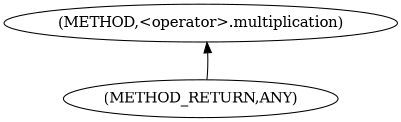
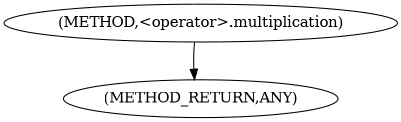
edge "(METHOD_RETURN,ANY)" -> "(METHOD,<operator>.multiplication)": reversed
